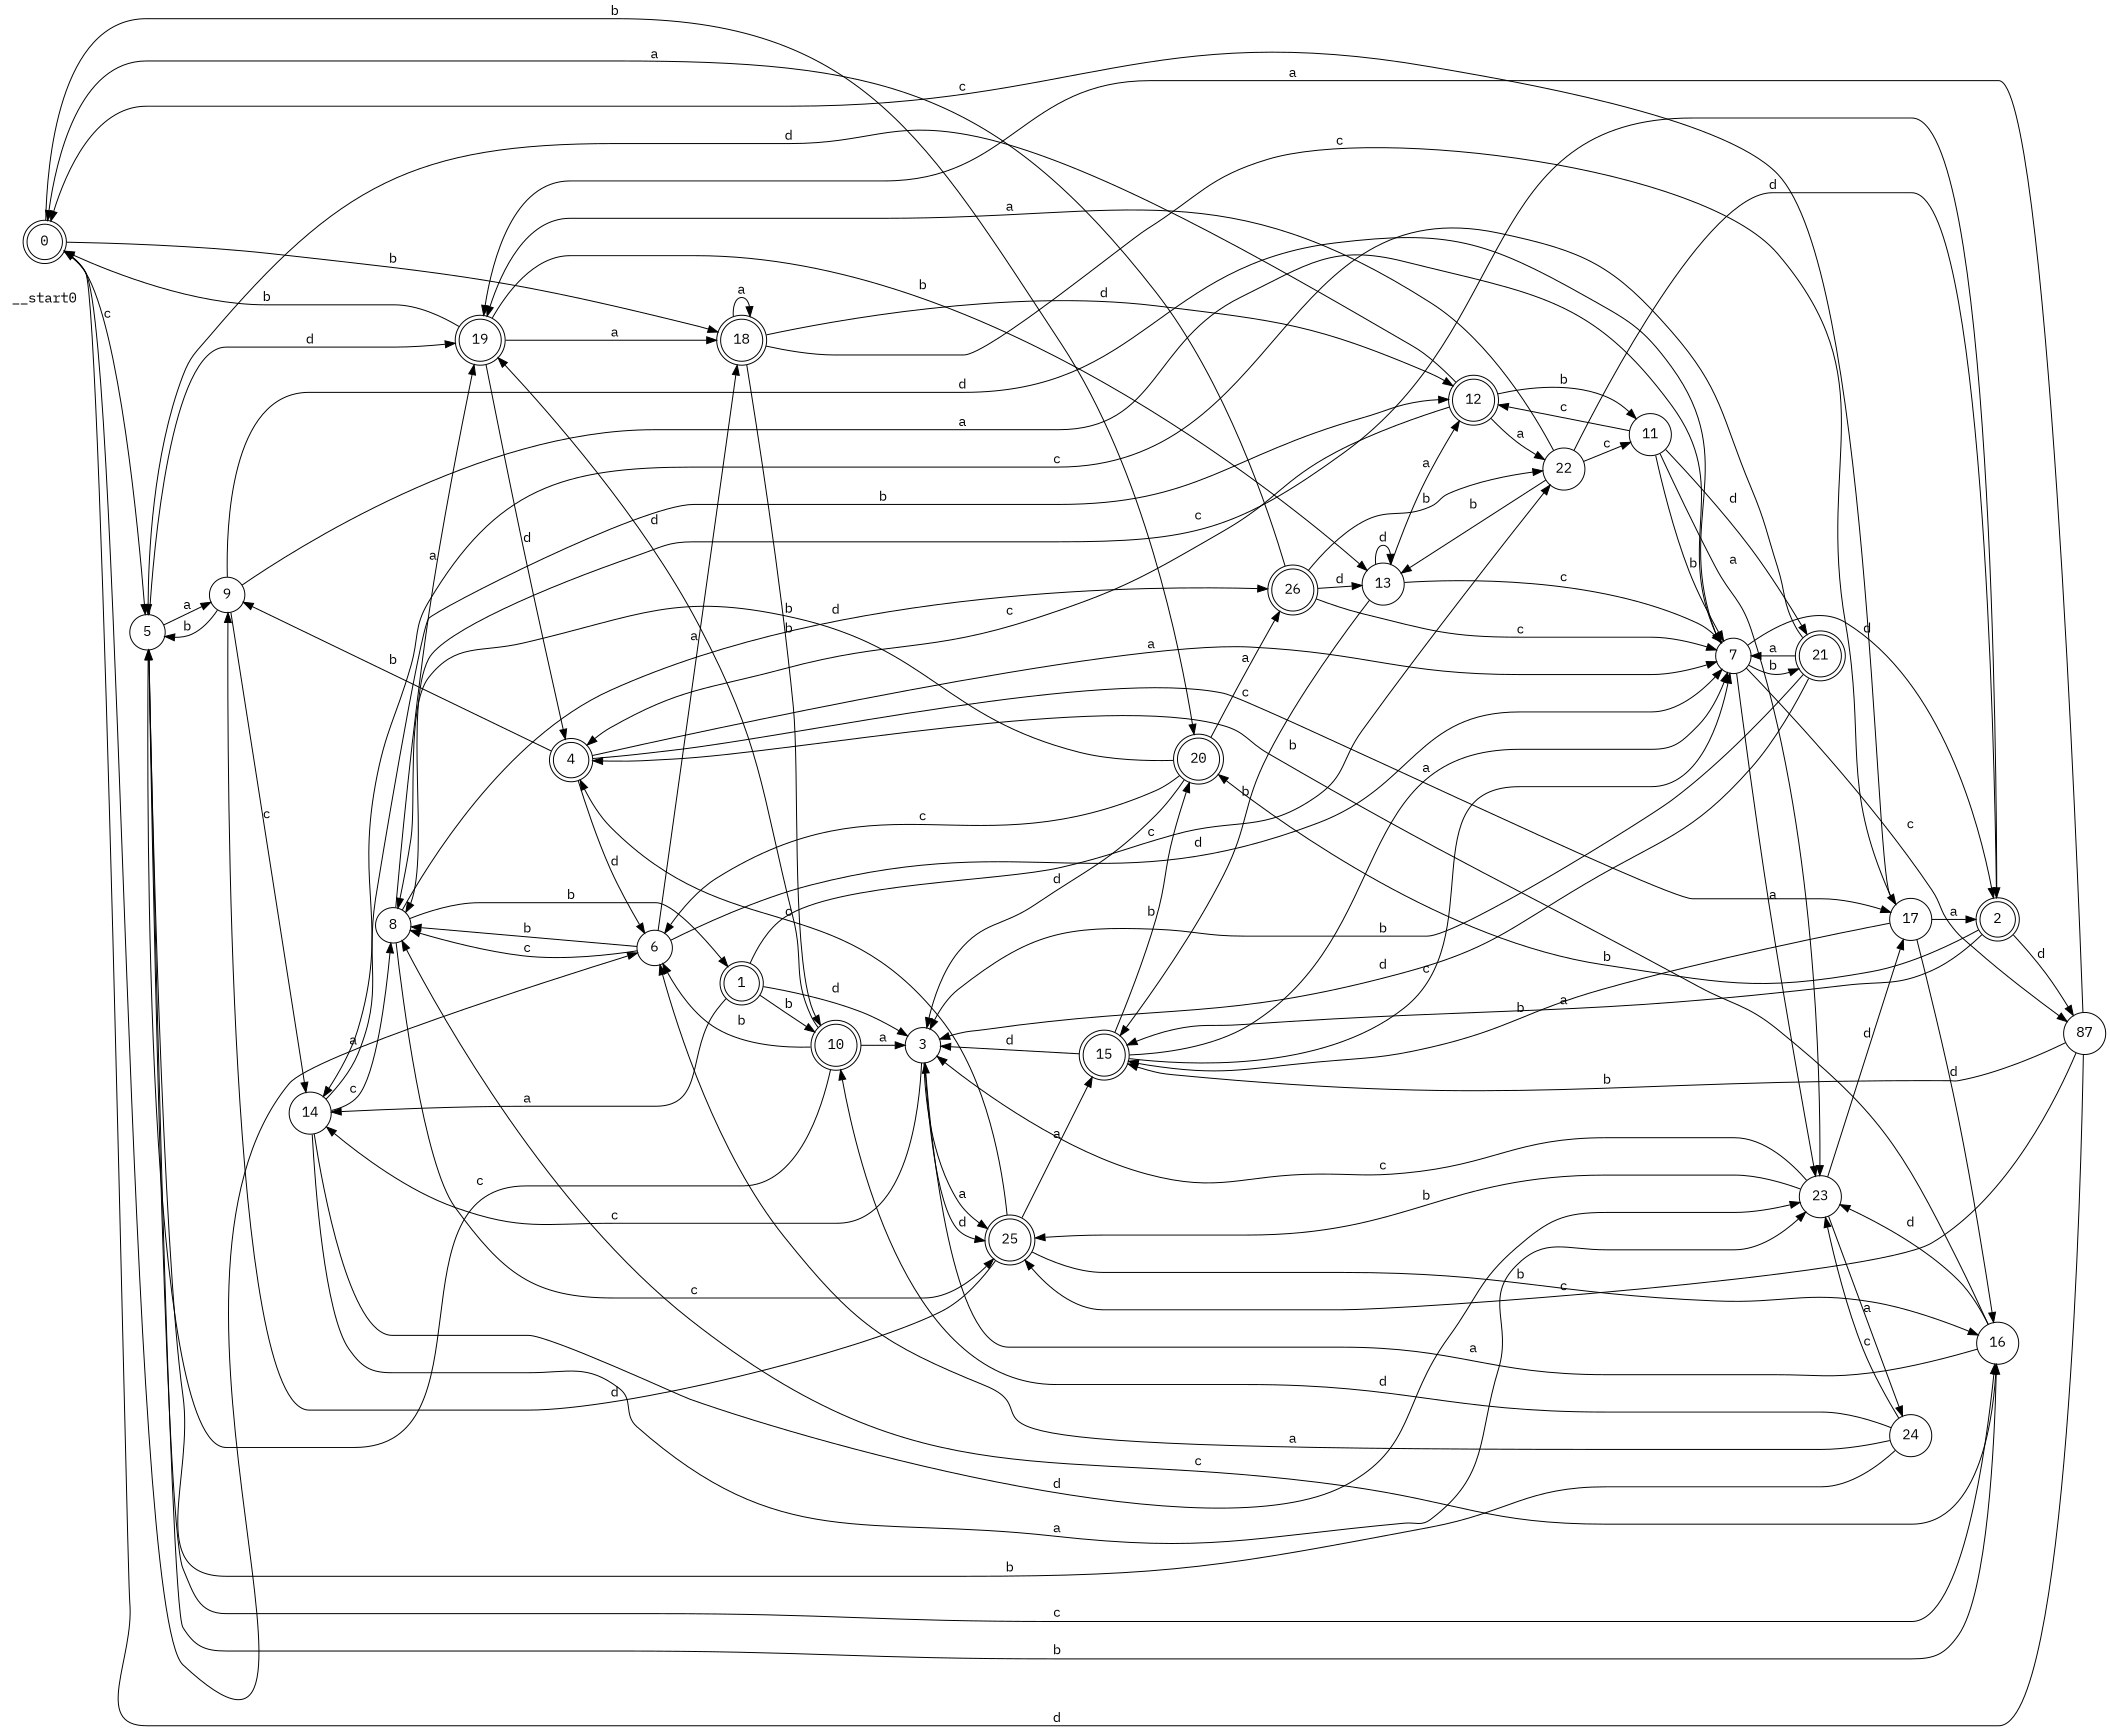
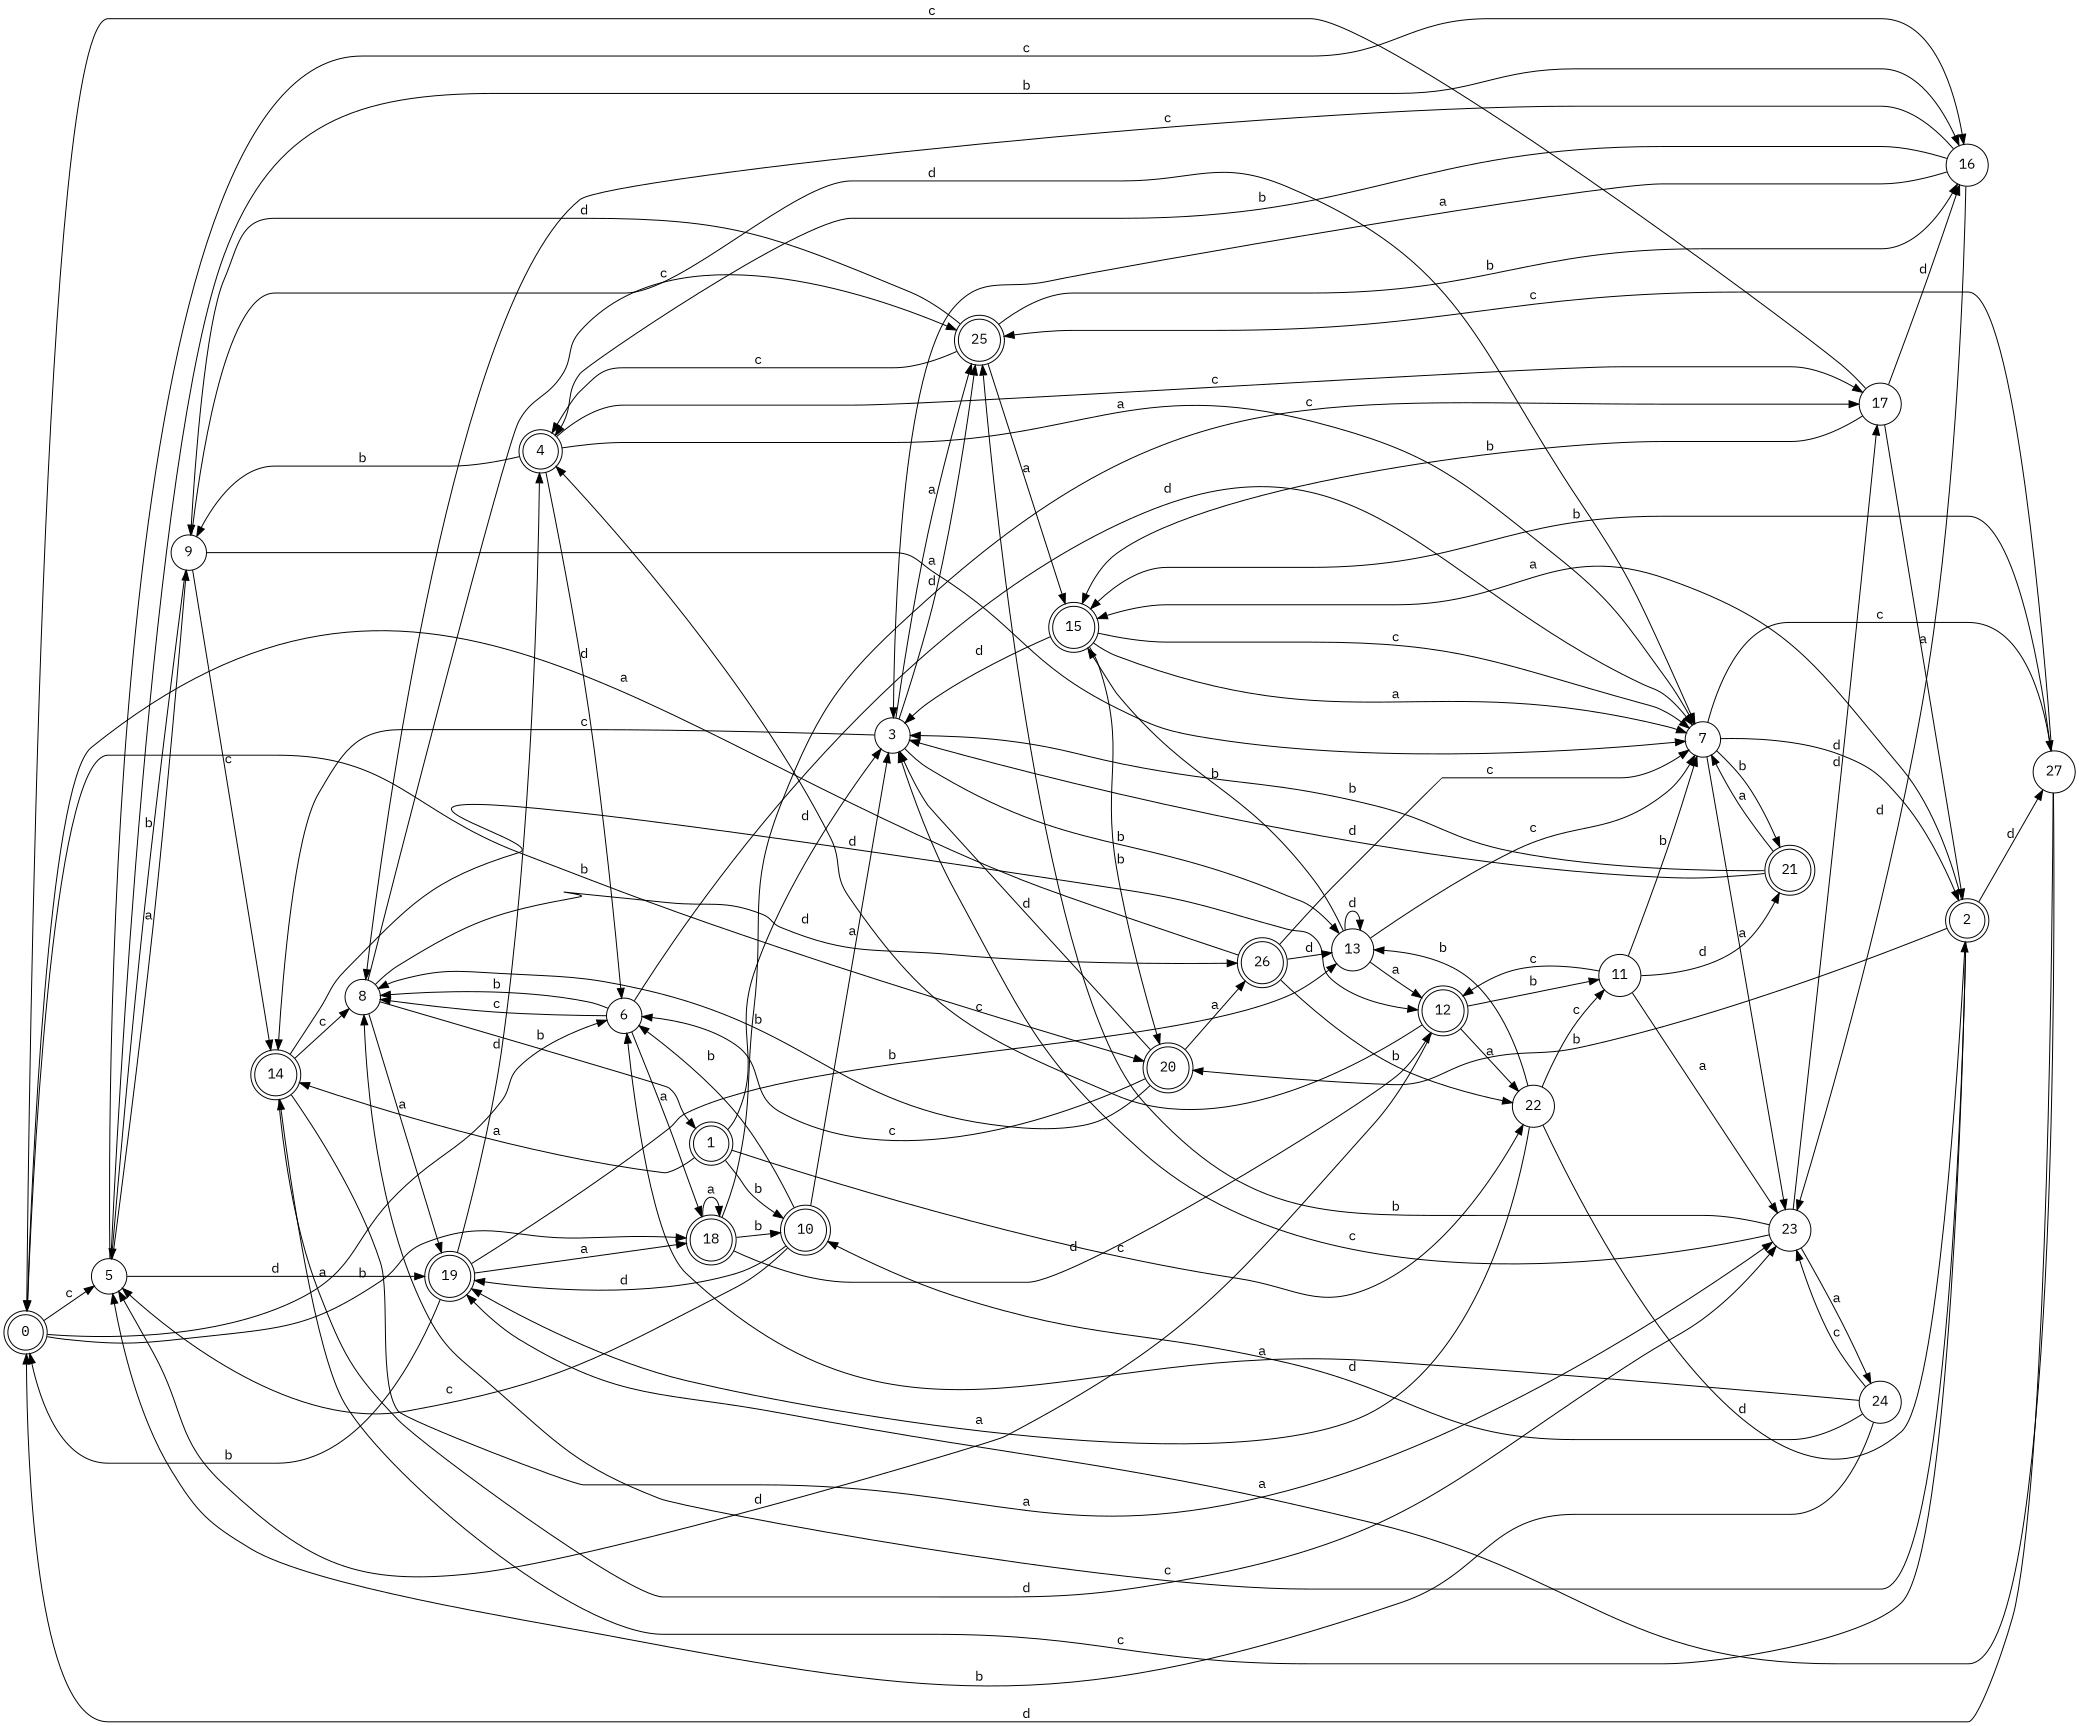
node "__start0": removed
edge "21" -> "14": now "2" -> "14"
edge "14" -> "12": label "b" -> "d"
edge "3" -> "13": added, label "b"
node "87": label "87" -> "27"
node "14": shape circle -> doublecircle
